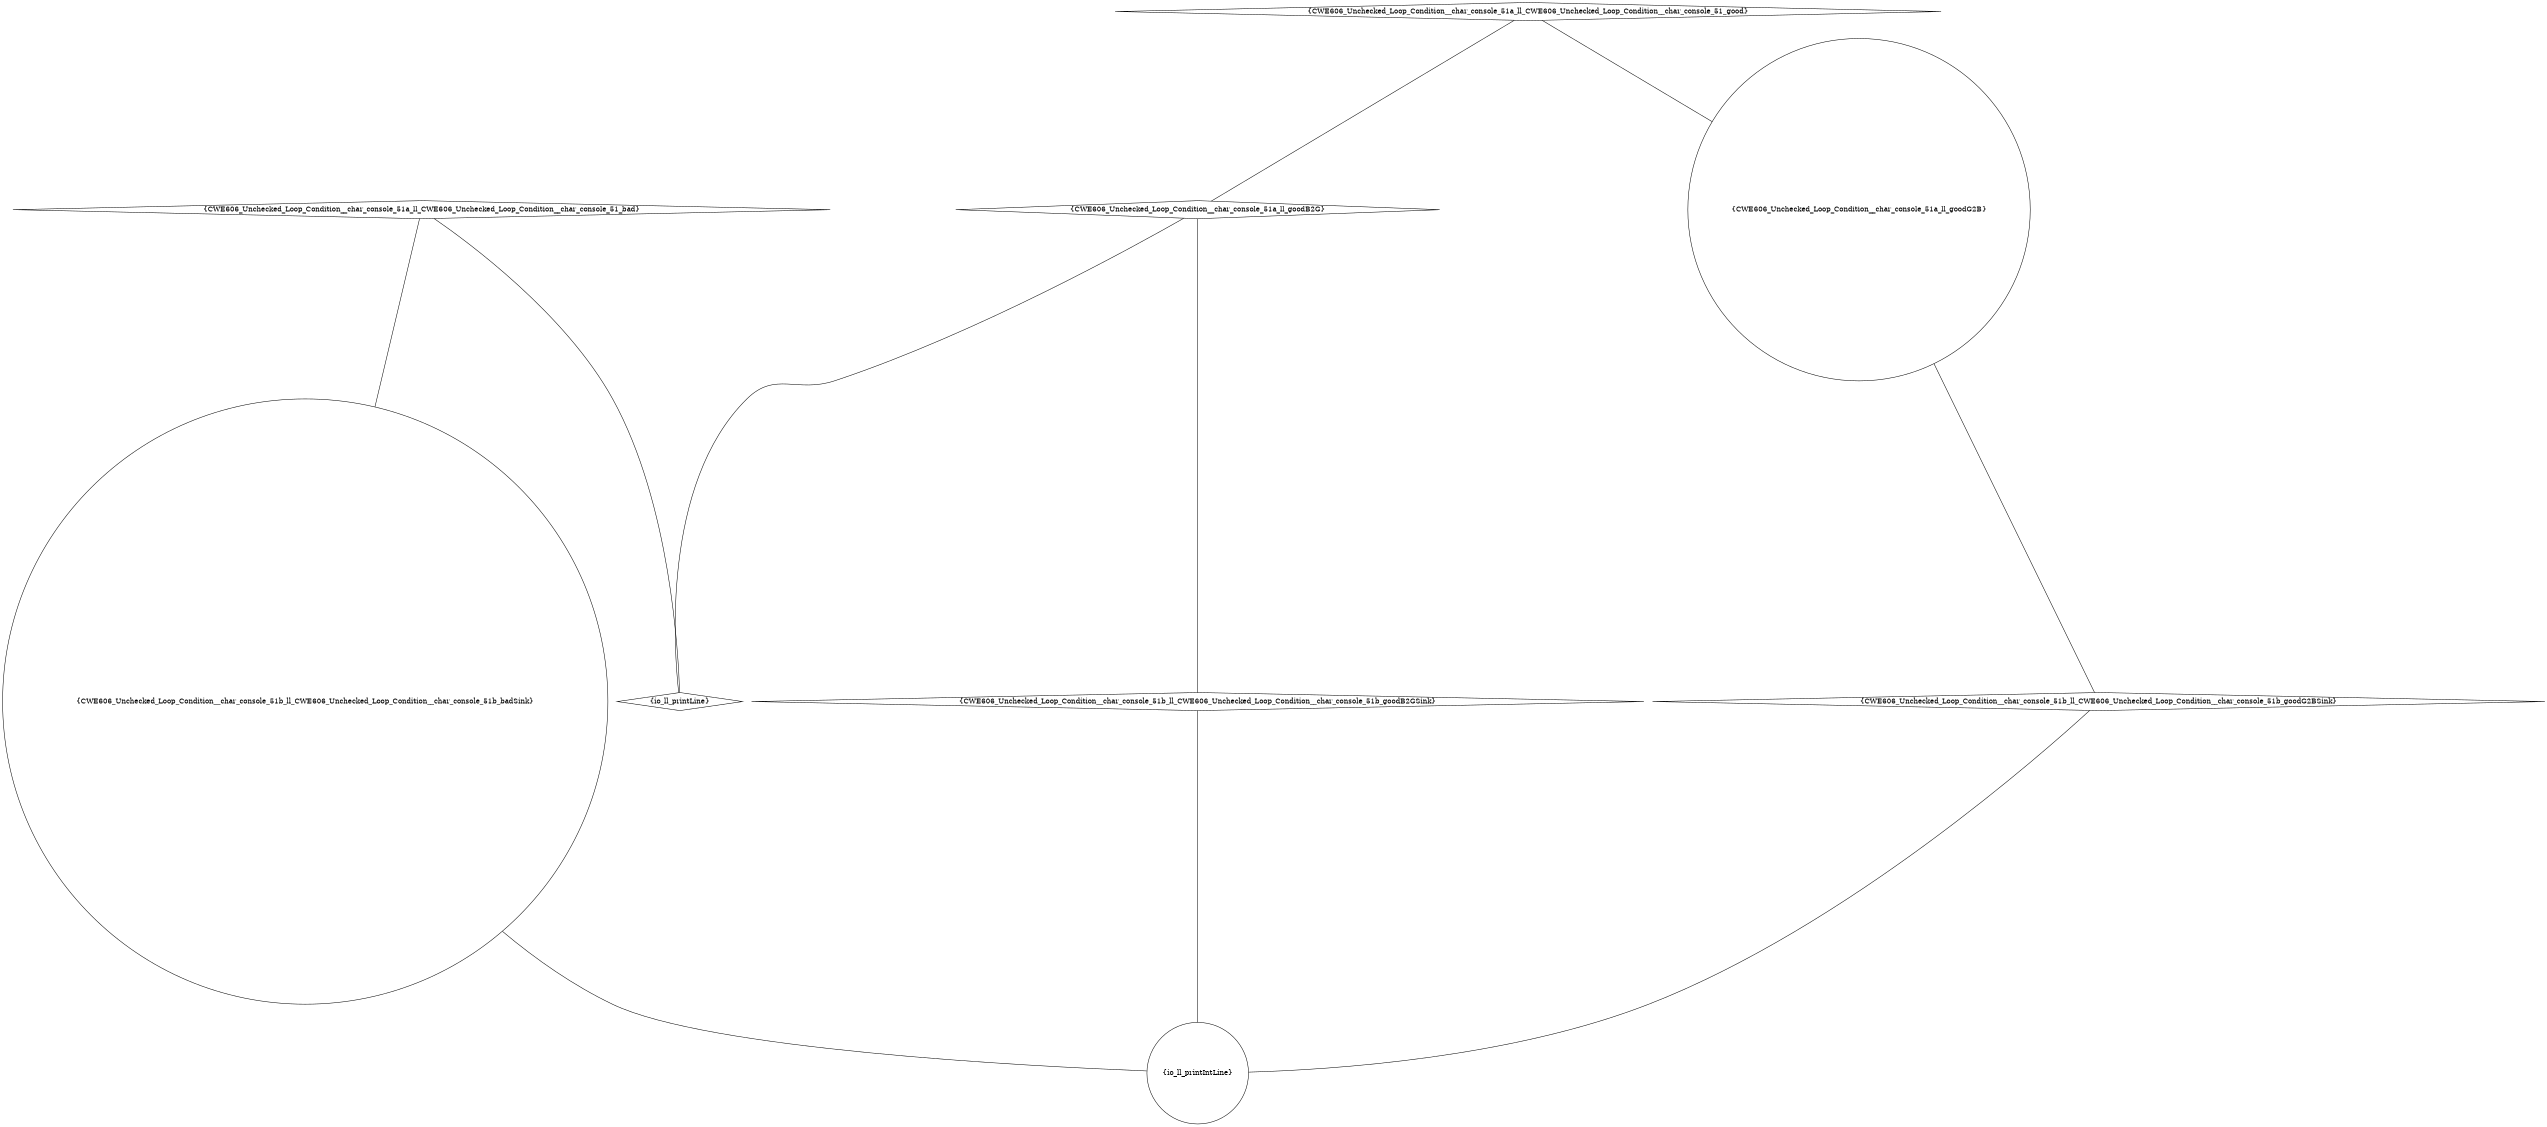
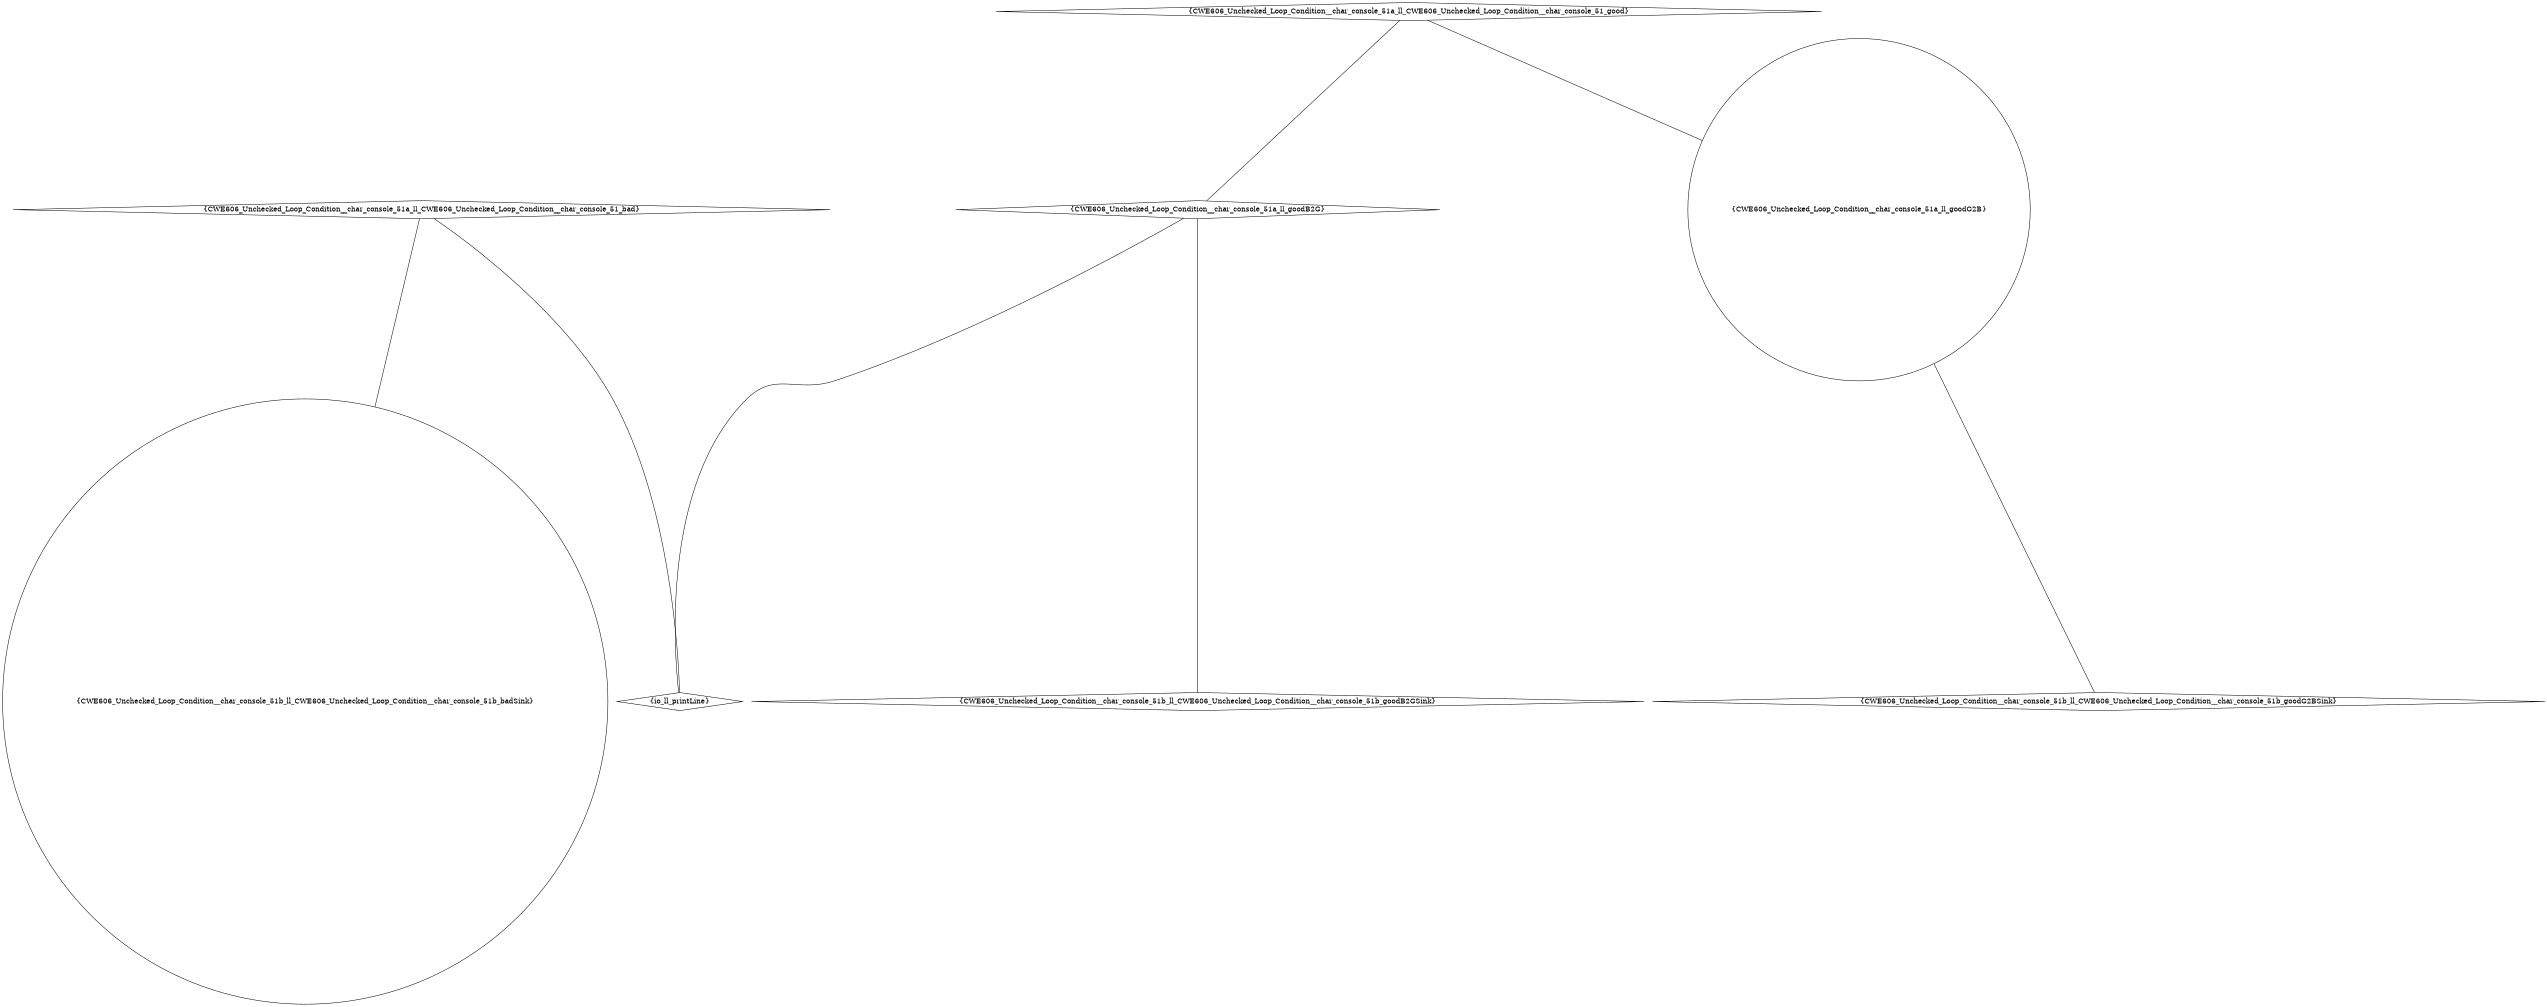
node "{io_ll_printIntLine}": removed
